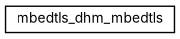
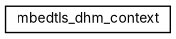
node "mbedtls_dhm_mbedtls": label "mbedtls_dhm_mbedtls" -> "mbedtls_dhm_context"
